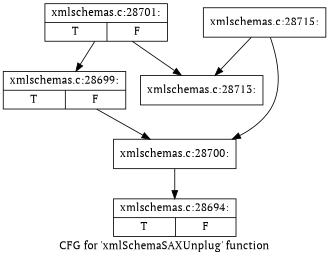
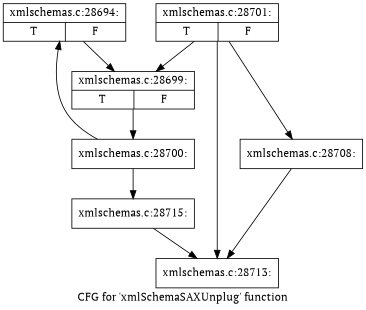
edge "xmlschemas.c:28694:" -> "xmlschemas.c:28699:": added
edge "xmlschemas.c:28715:" -> "xmlschemas.c:28700:": reversed
node "xmlschemas.c:28708:": added
